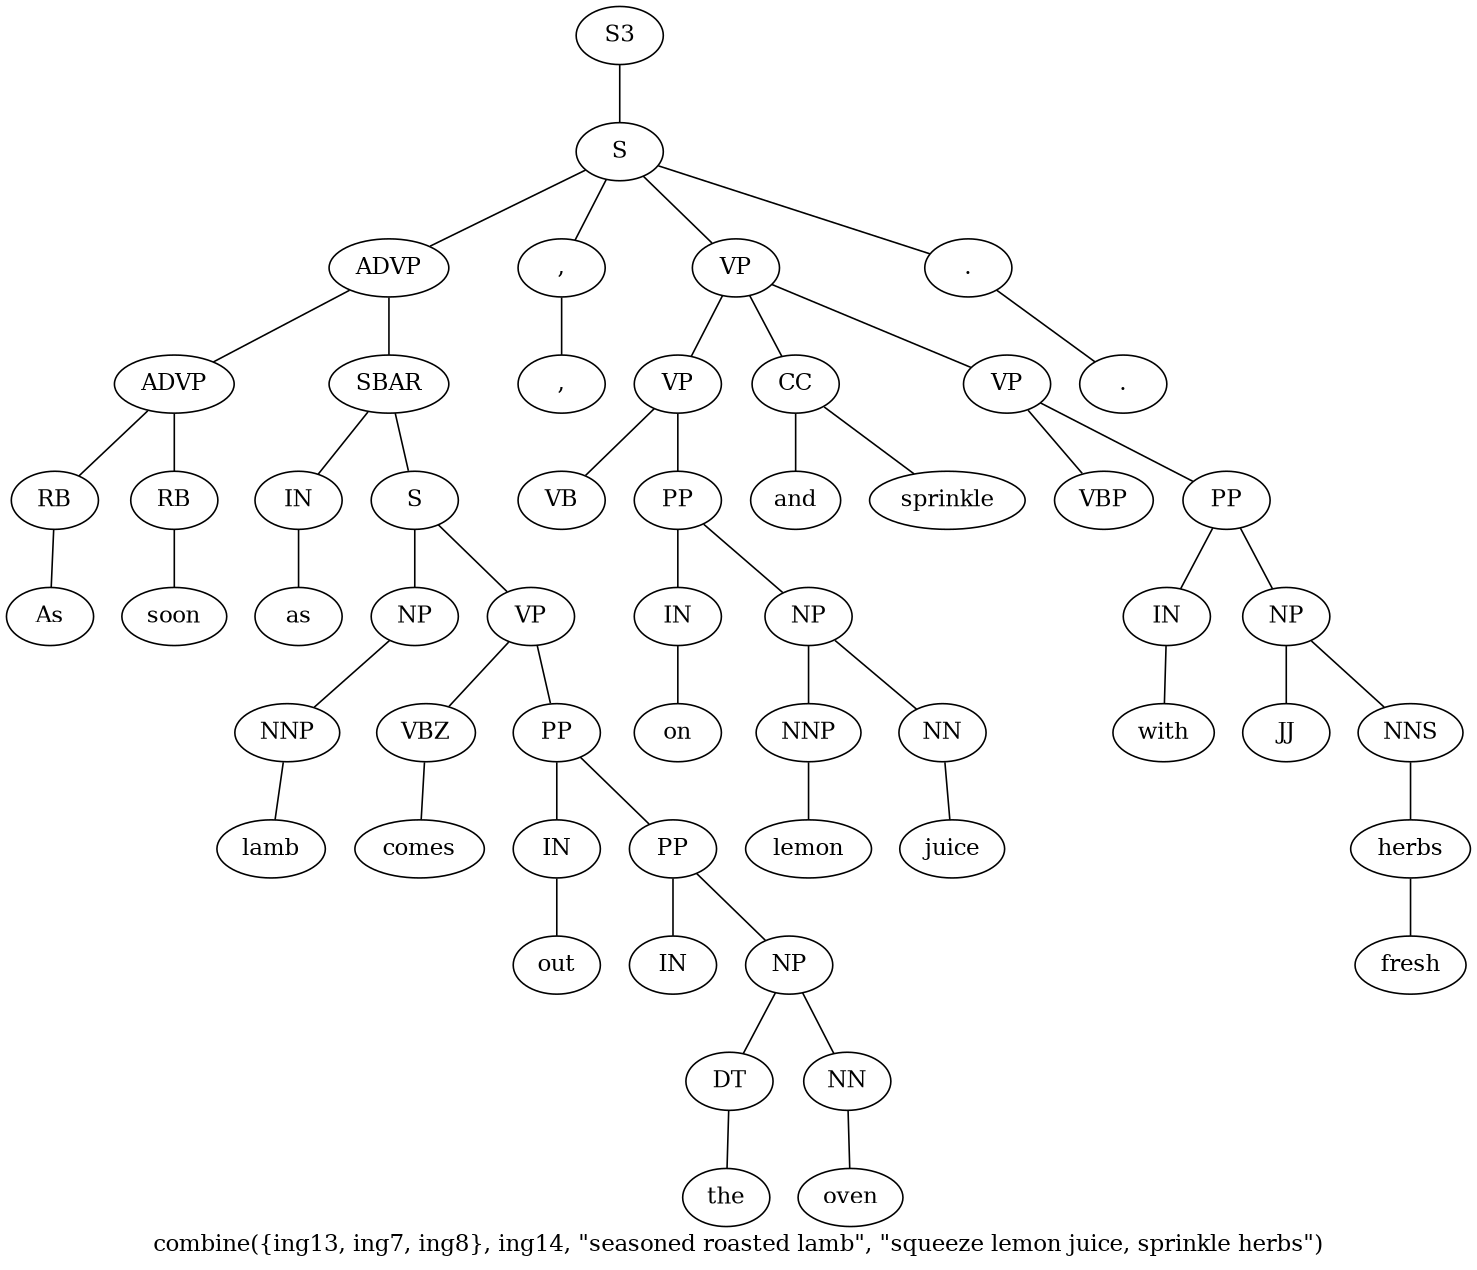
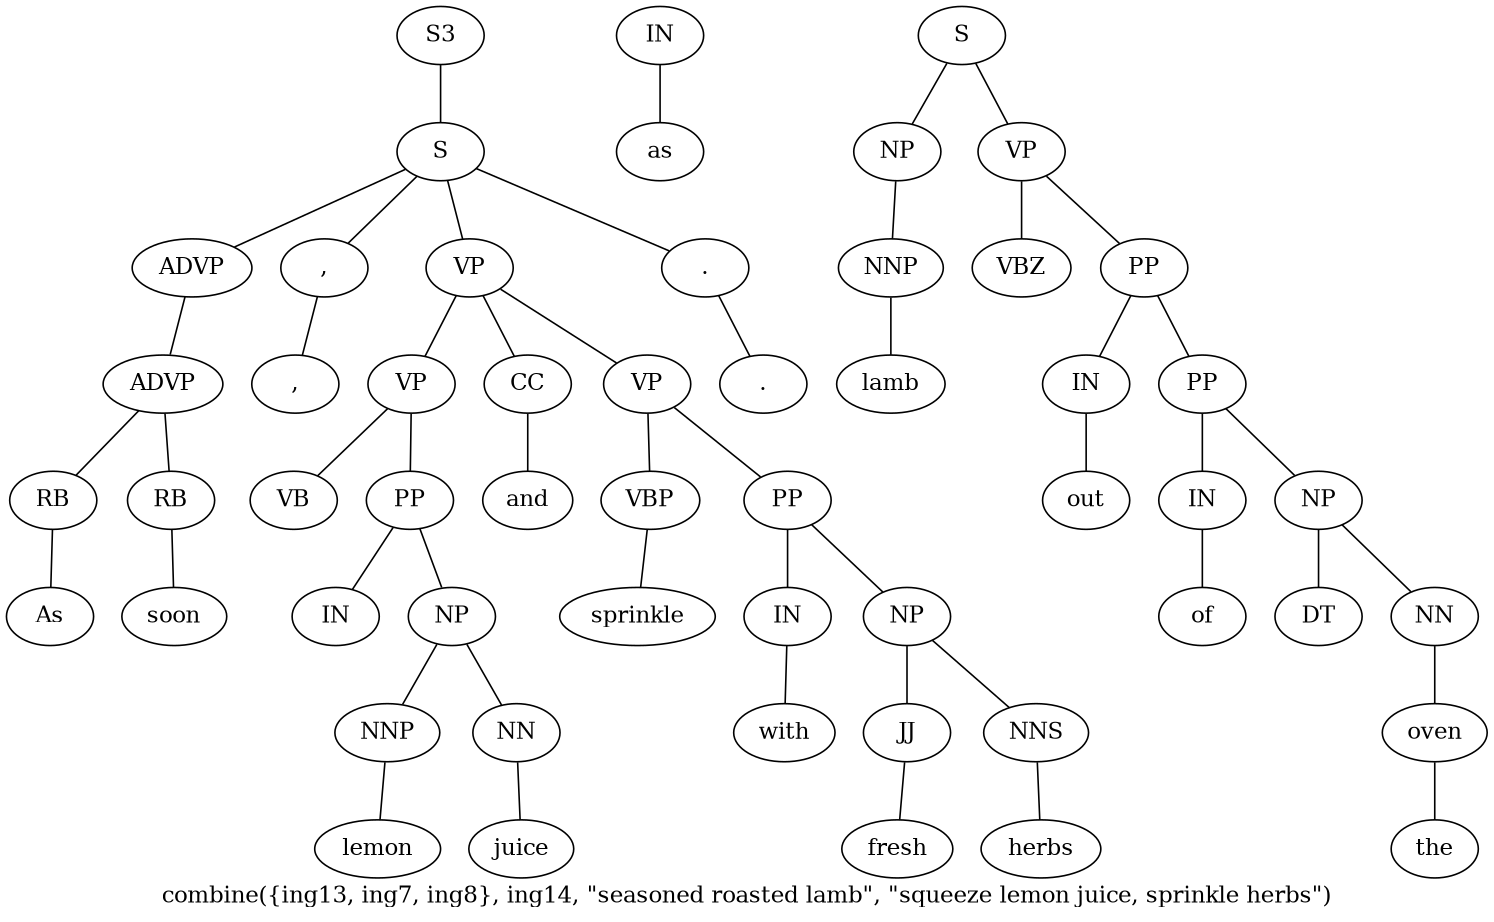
node "SBAR": removed
edge "CC" -- "sprinkle": now "VBP" -- "sprinkle"
node "of": added
node "on": removed
node "comes": removed
edge "herbs" -- "fresh": now "JJ" -- "fresh"
edge "DT" -- "the": now "oven" -- "the"
